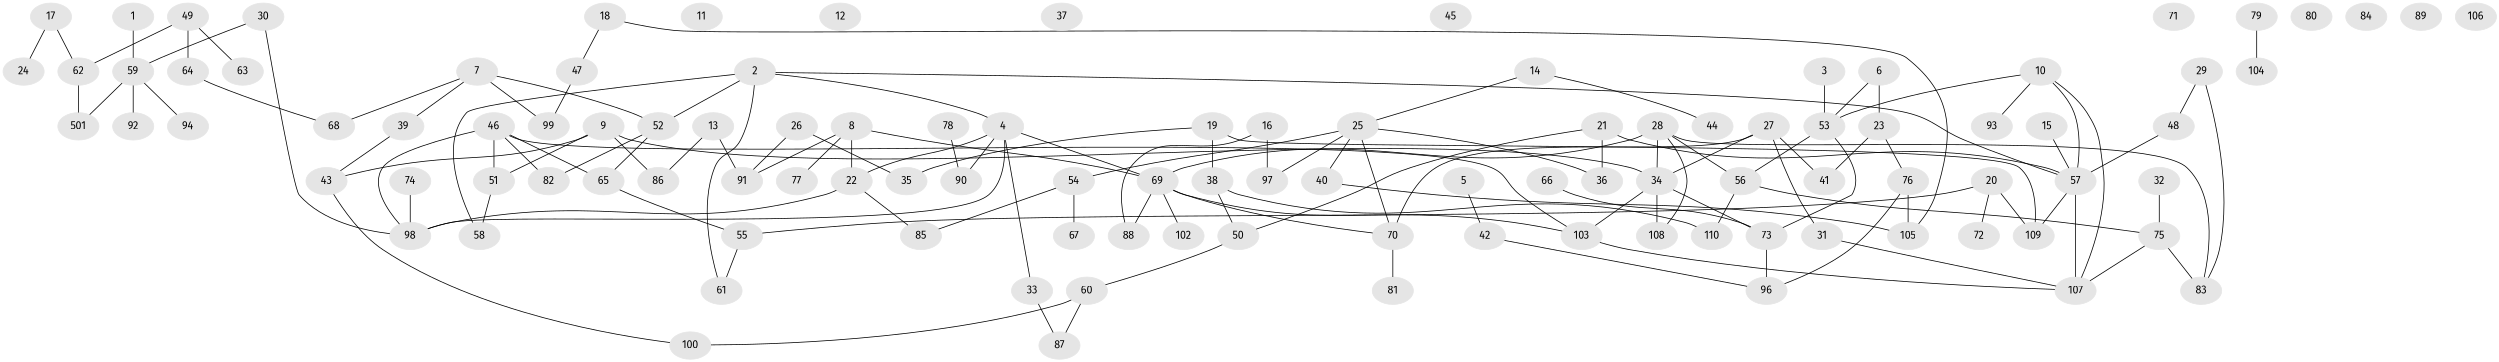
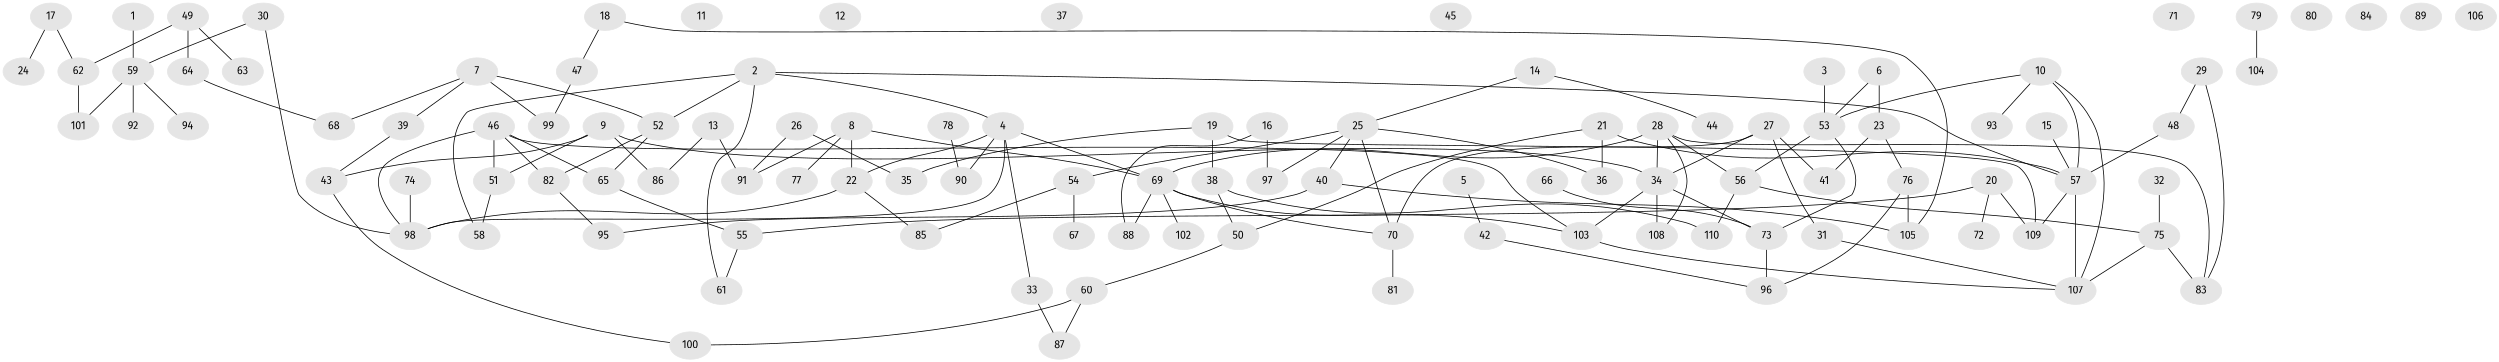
node "501": label "501" -> "101"
node "95": added
